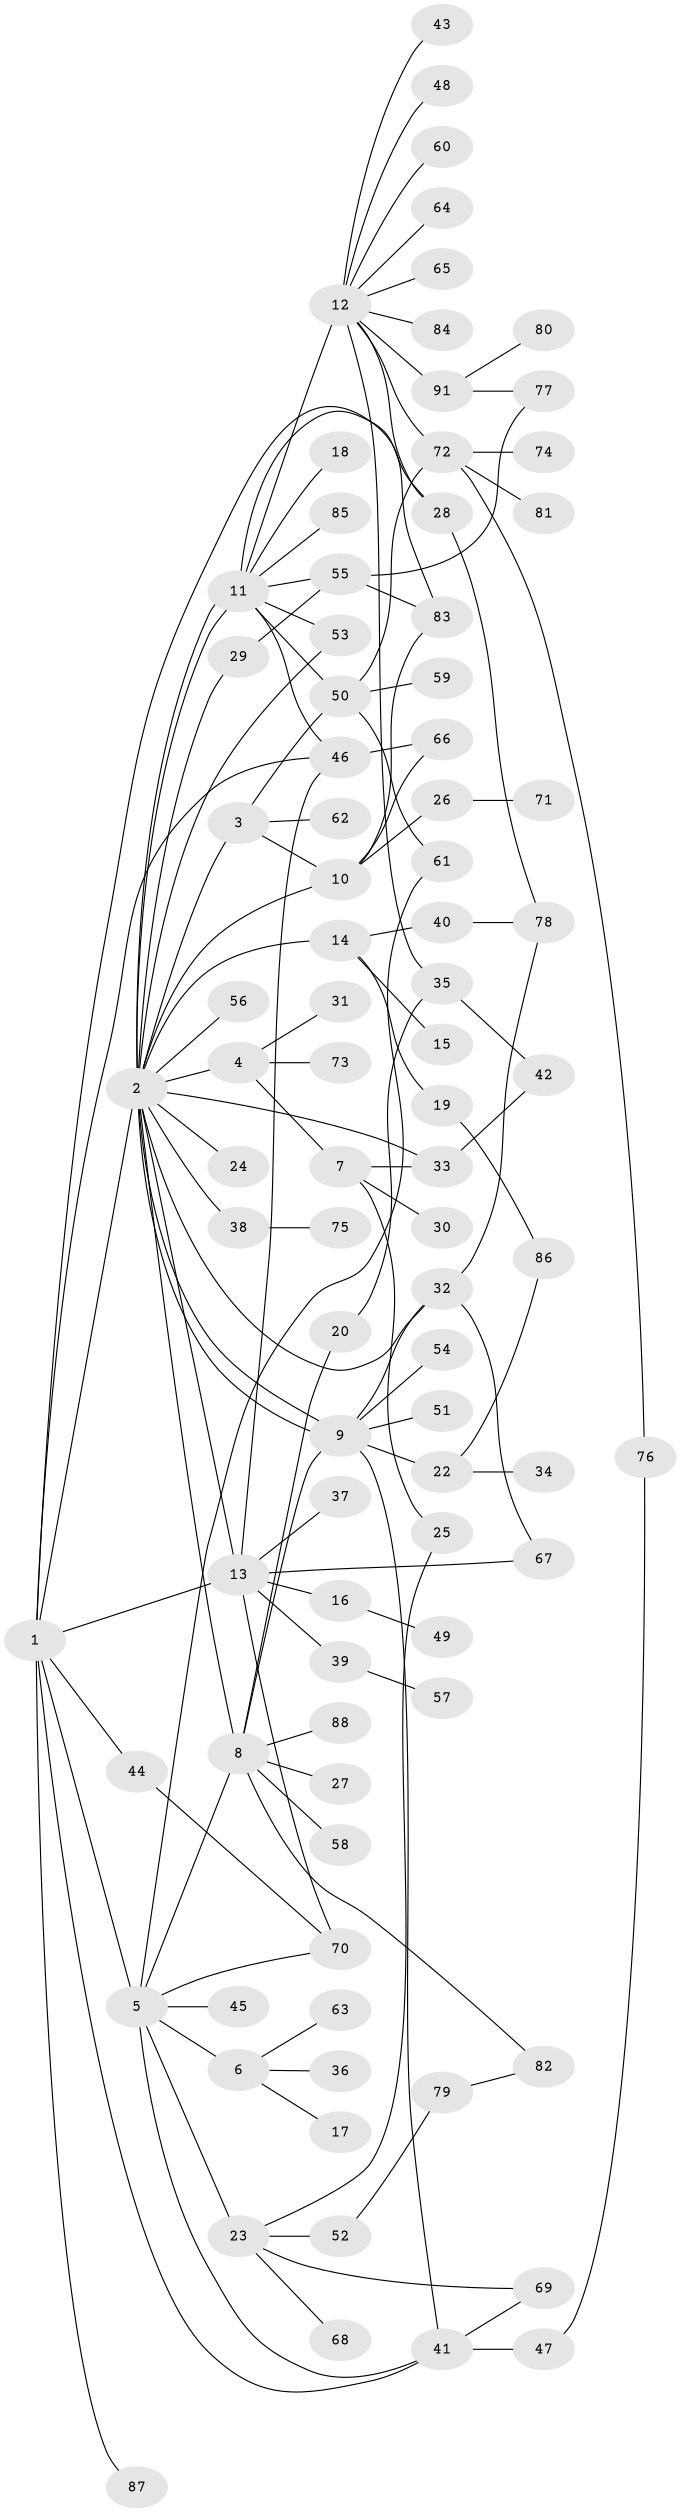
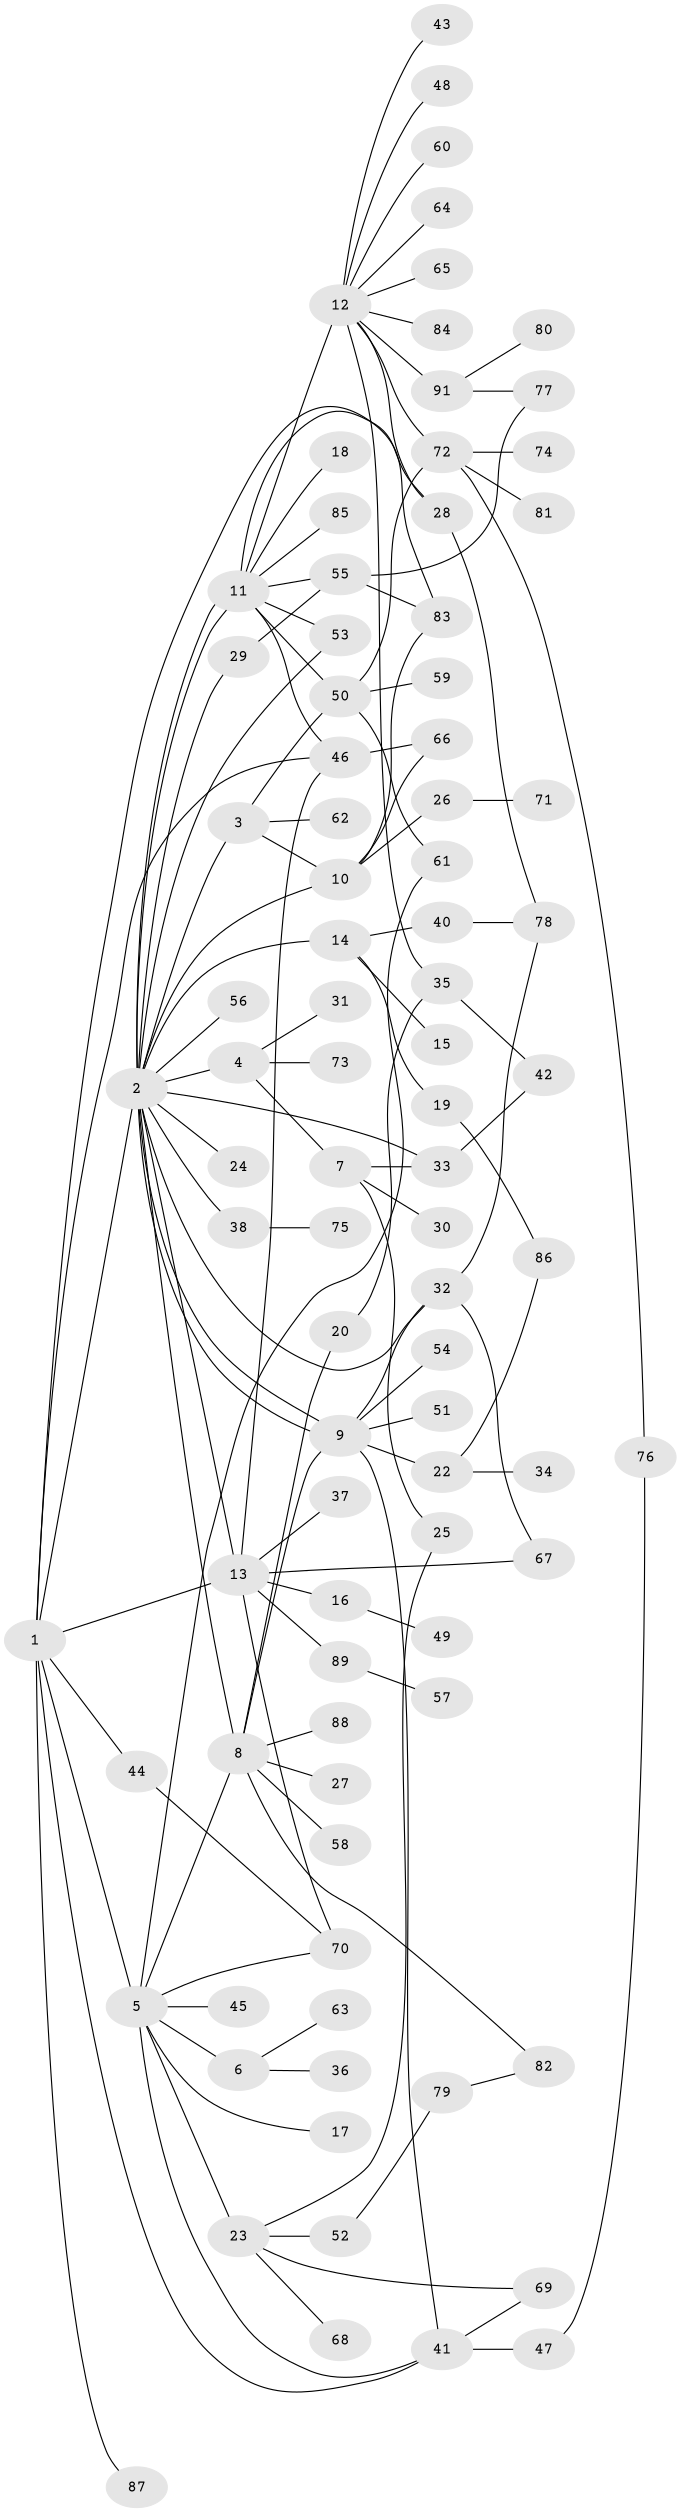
node "39": label "39" -> "89"
edge "6" -- "17": now "5" -- "17"
